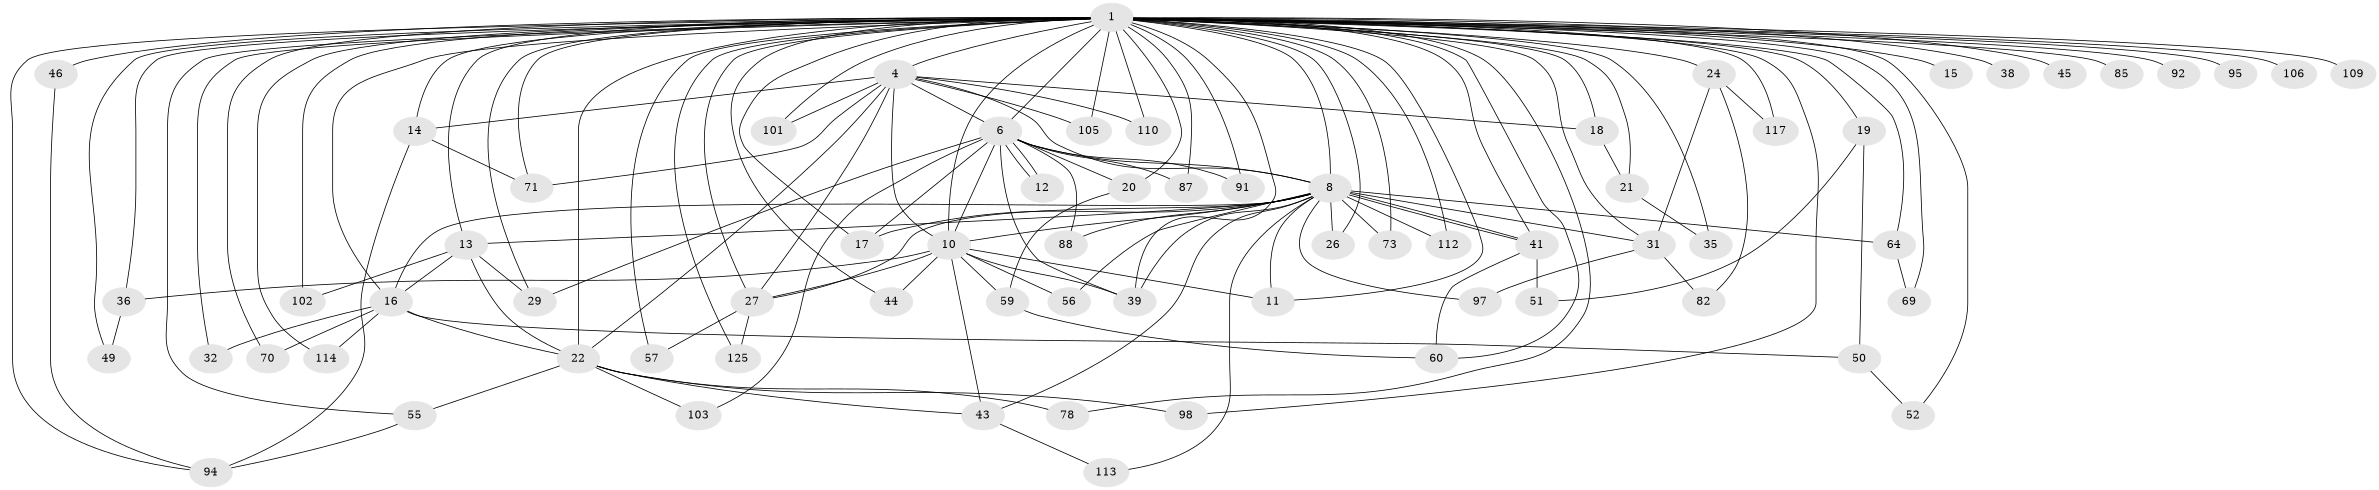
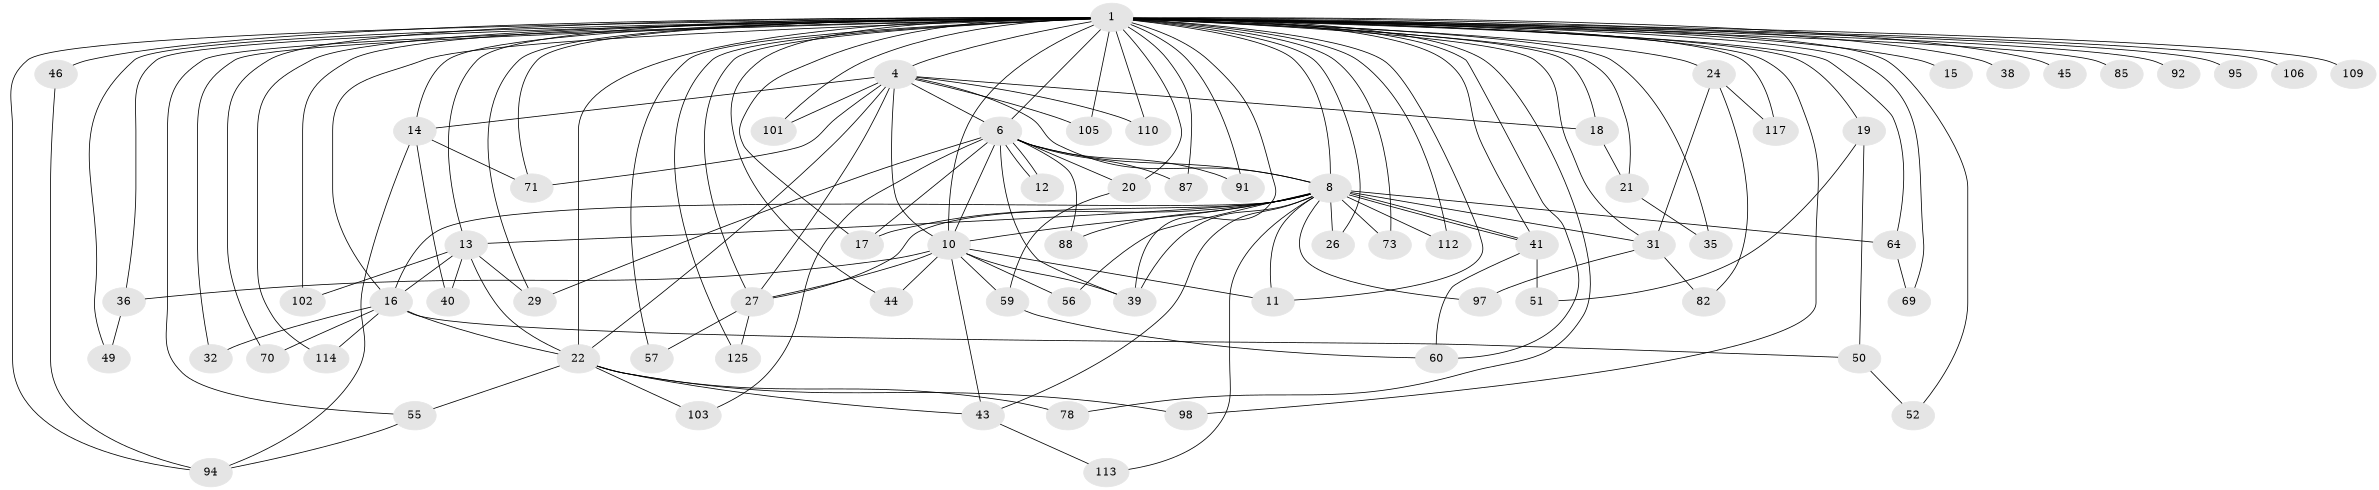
node "40": added
